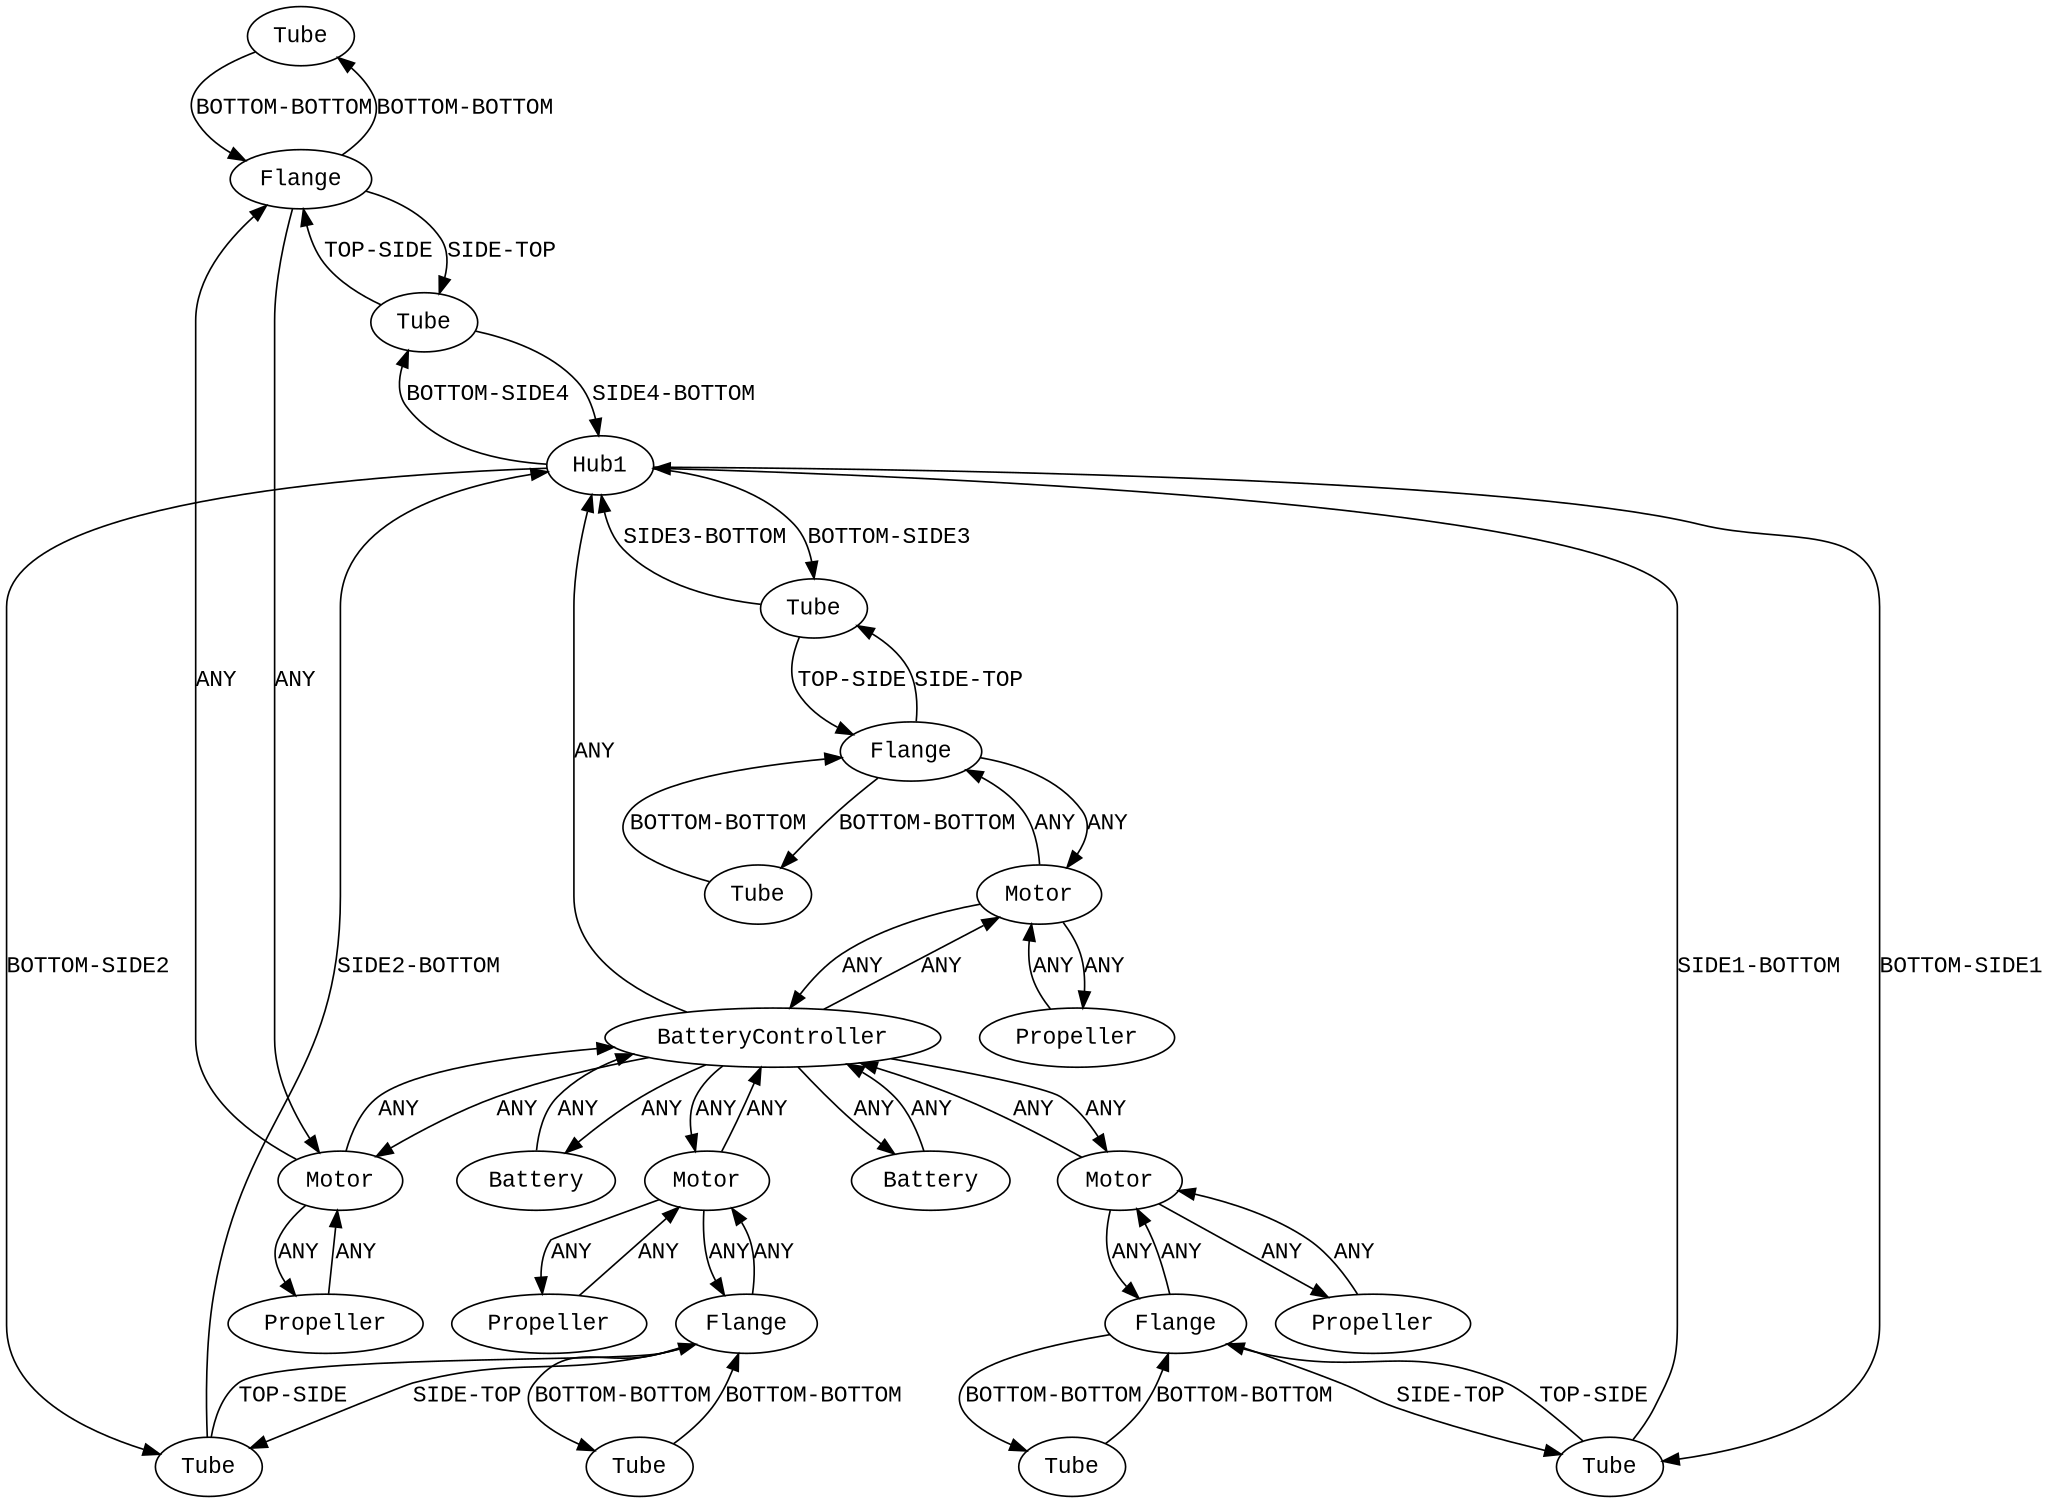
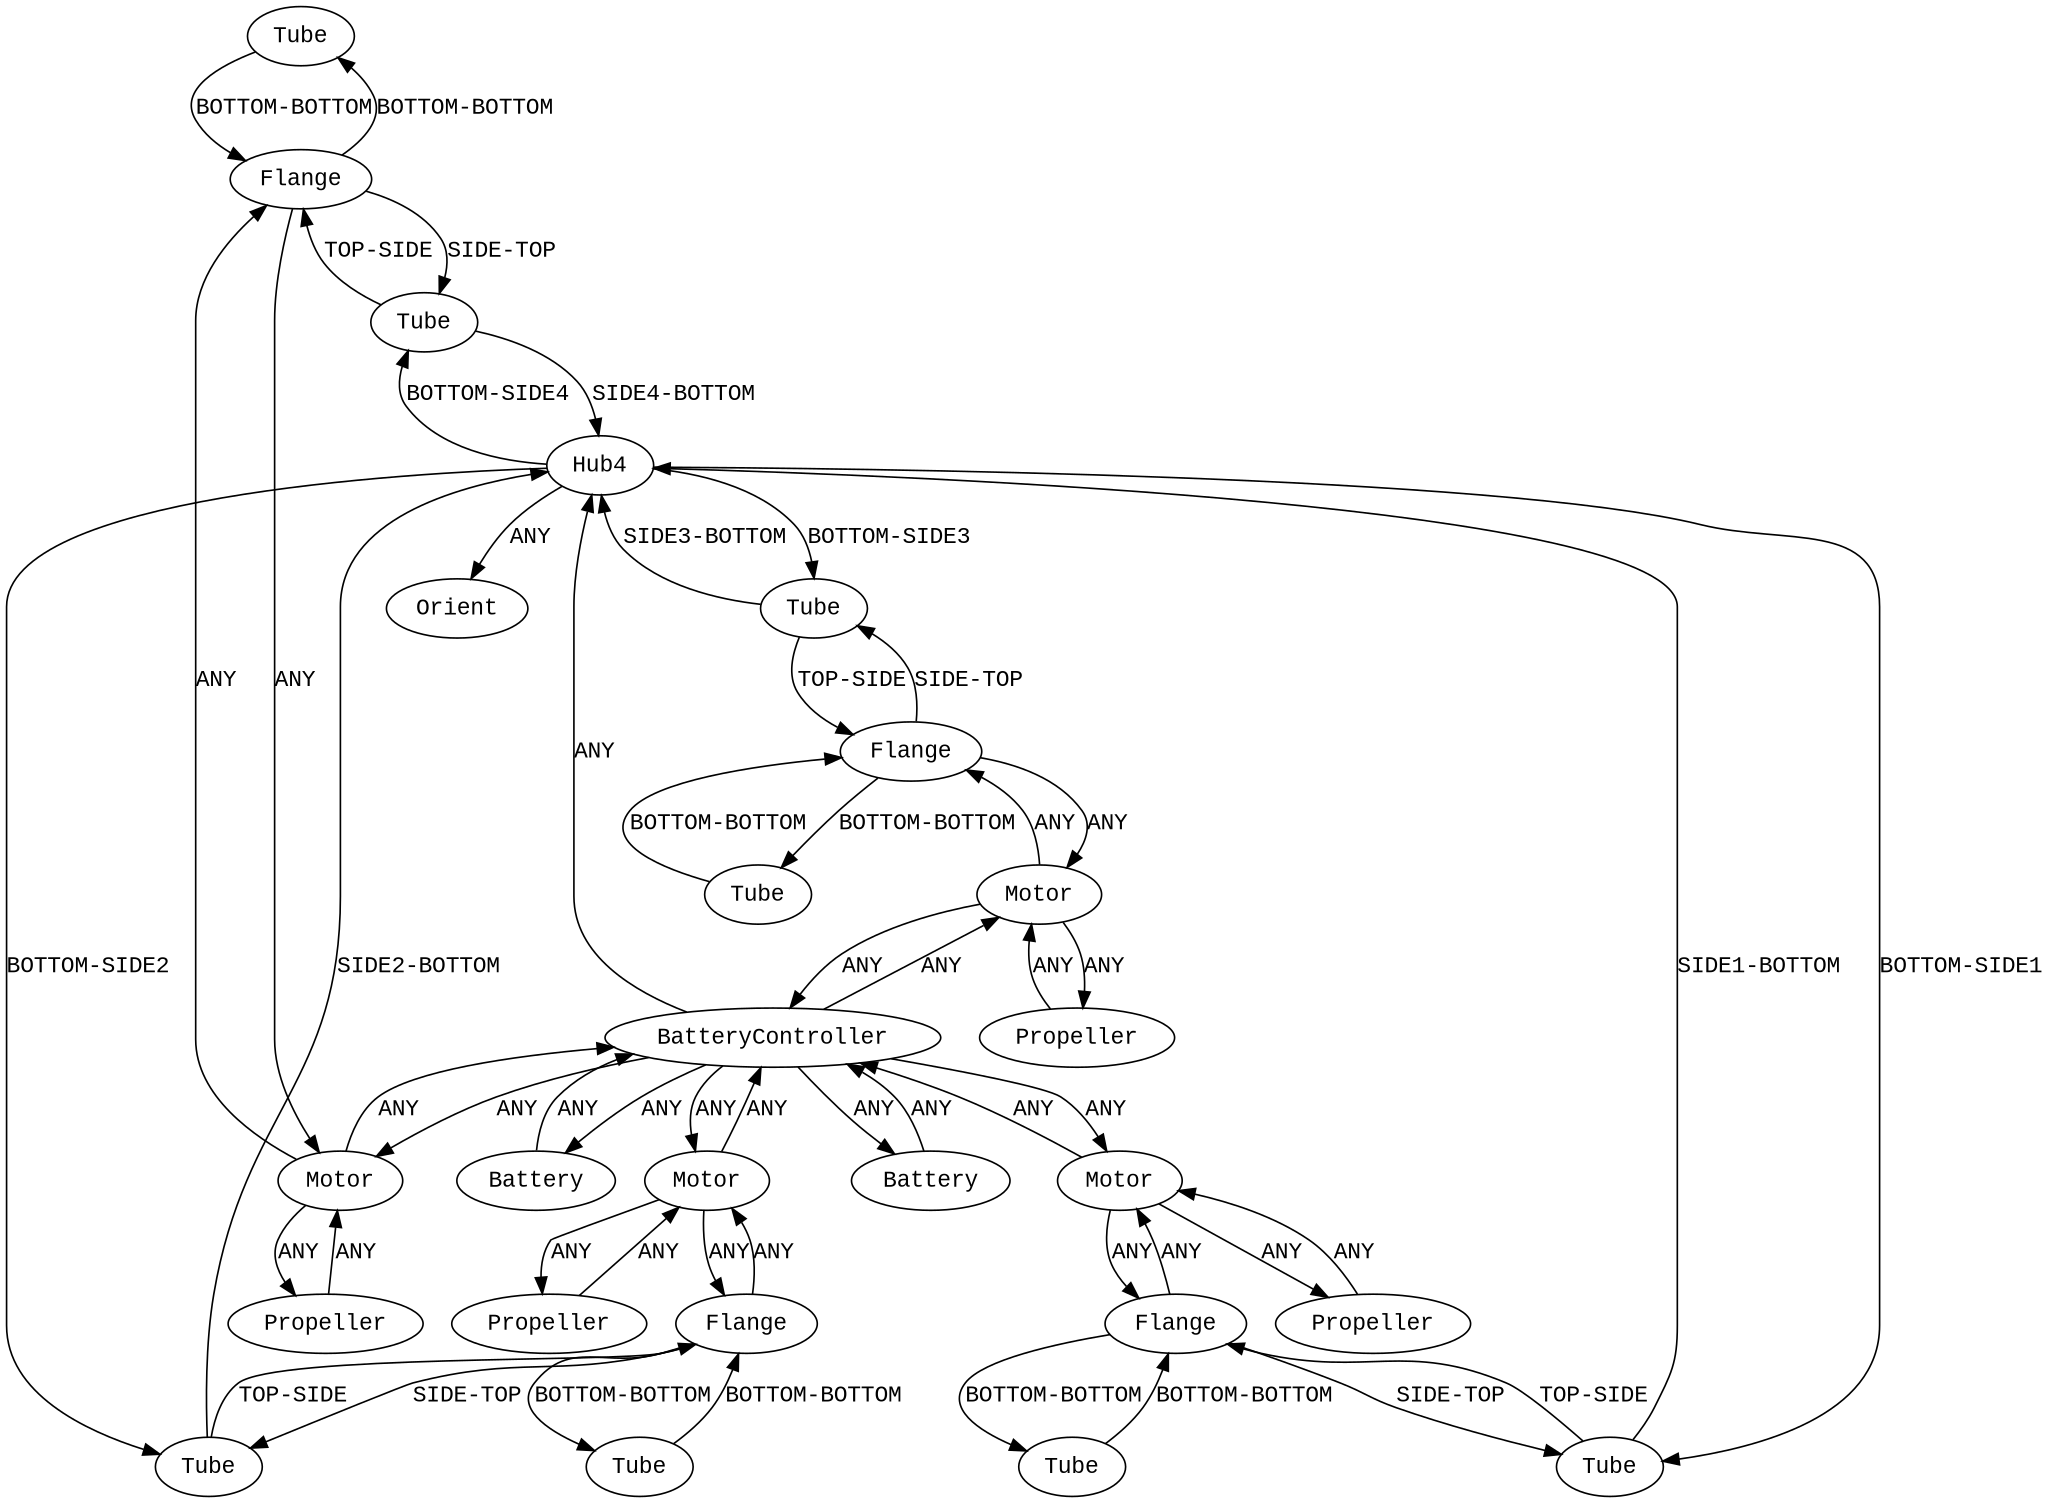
node "Hub1": label "Hub1" -> "Hub4"
node "Orient": added
